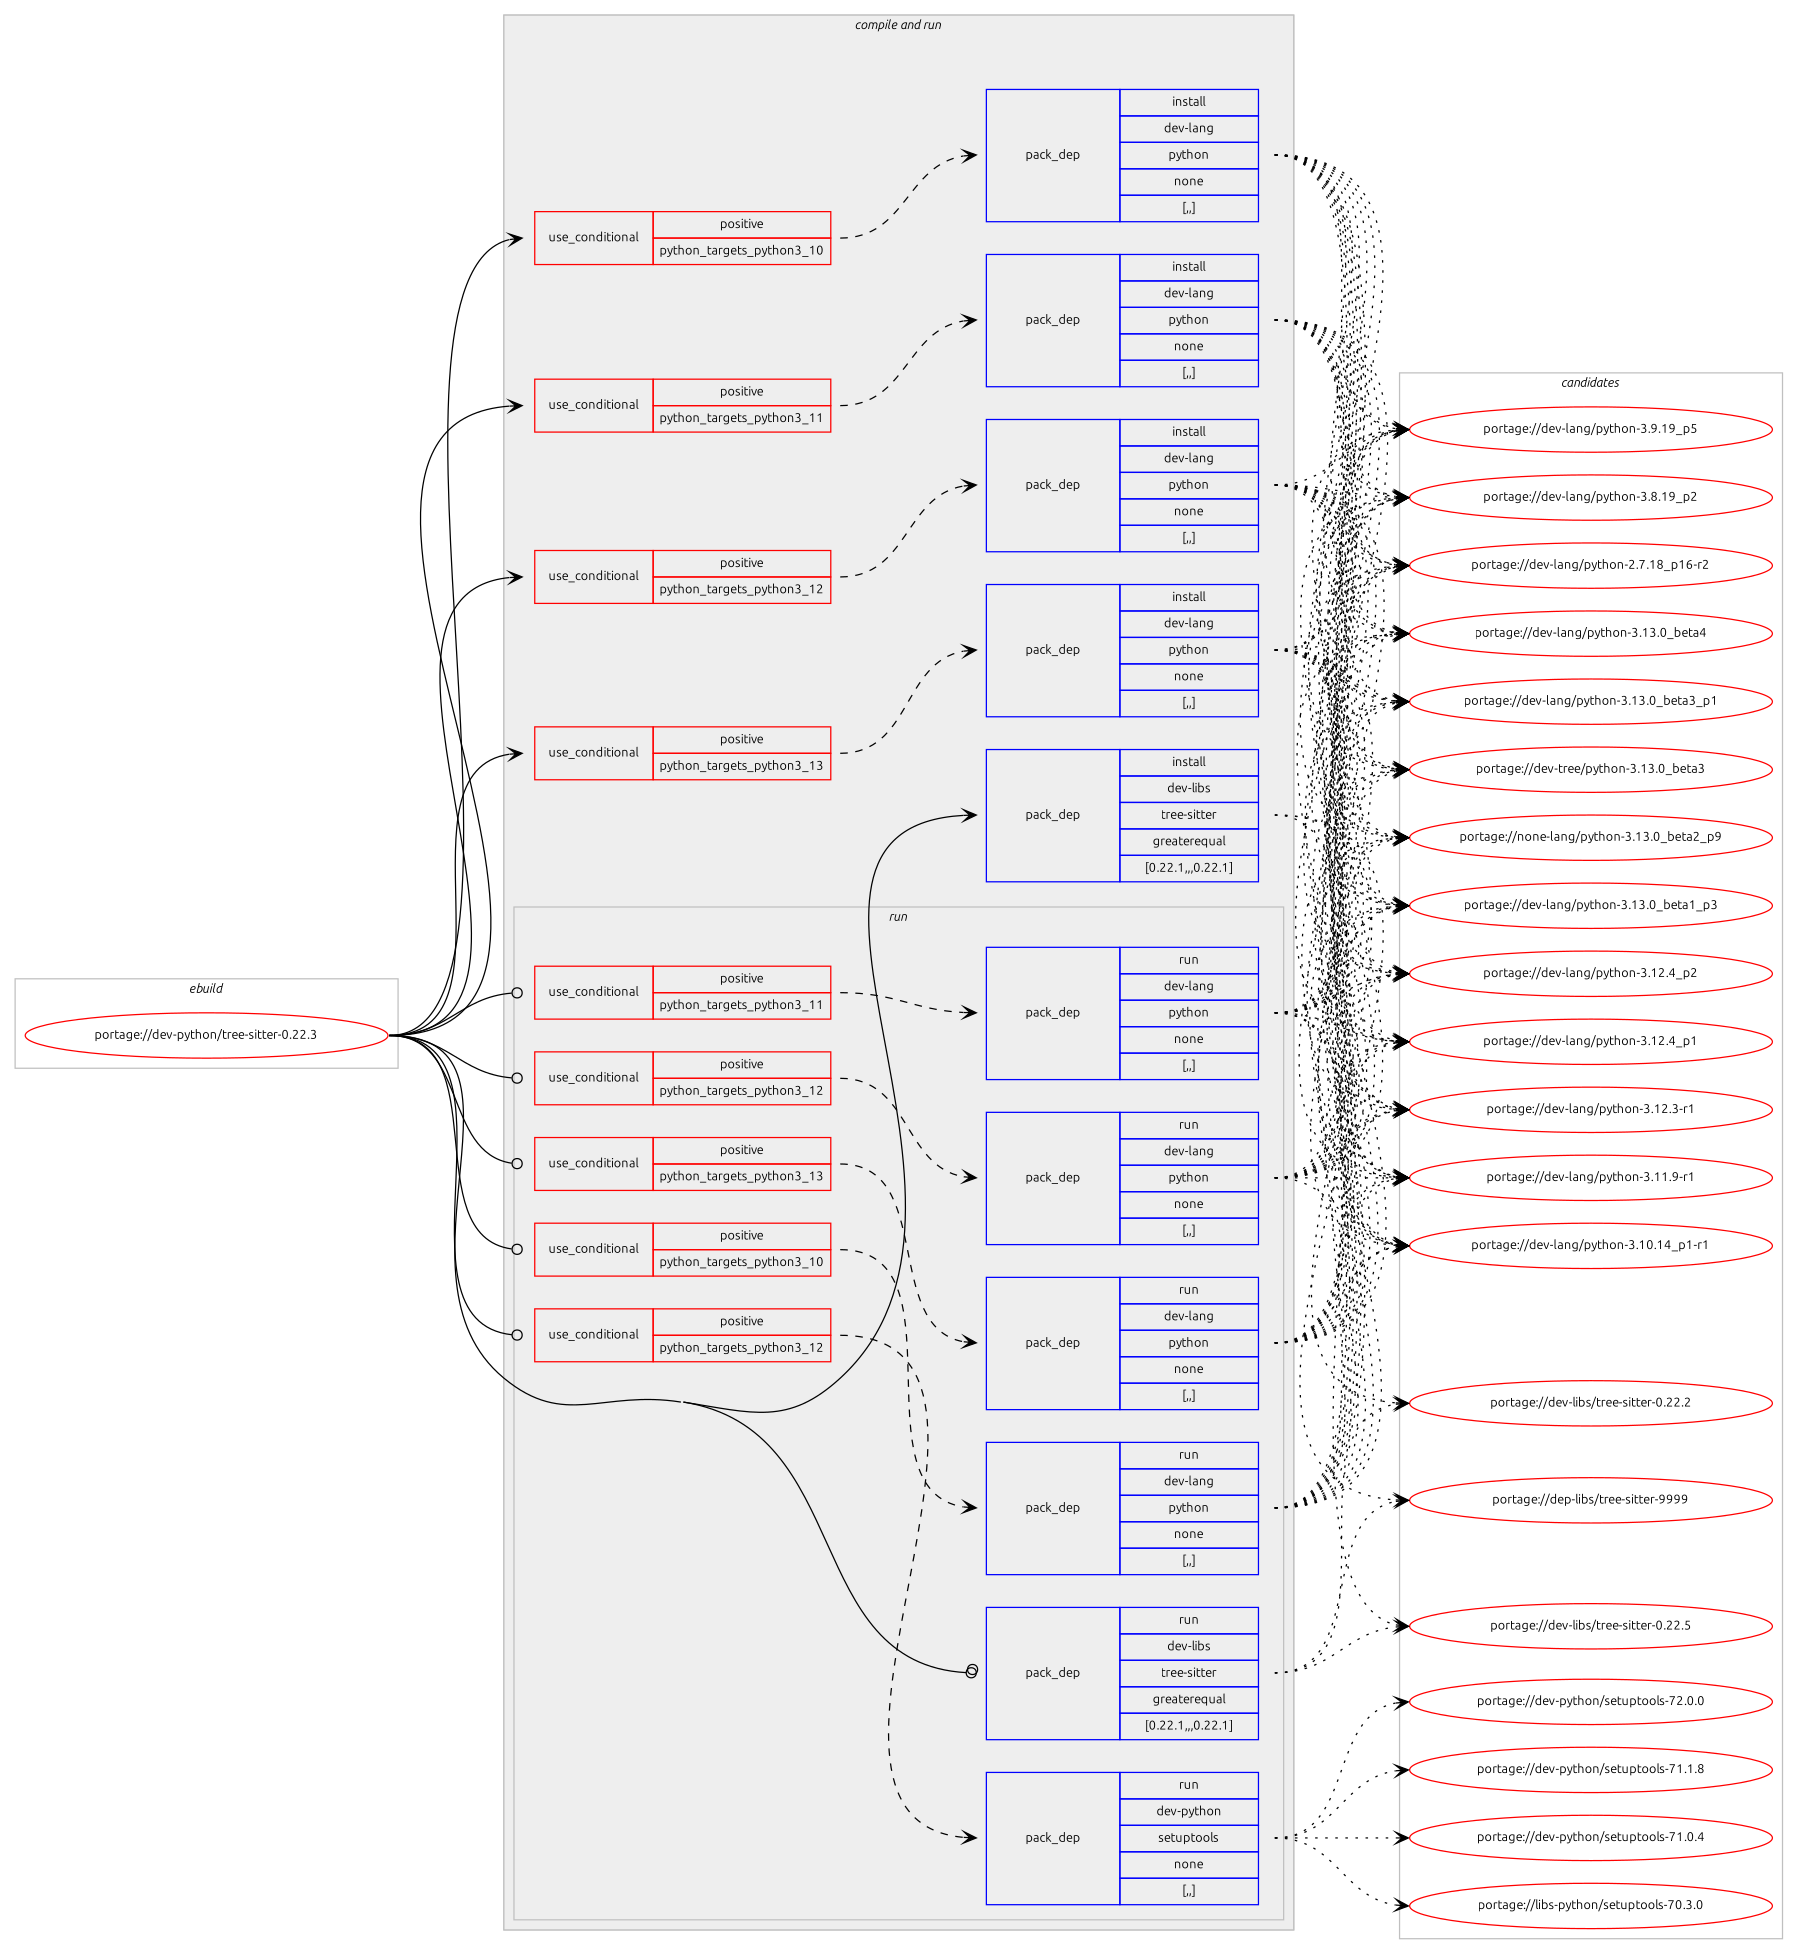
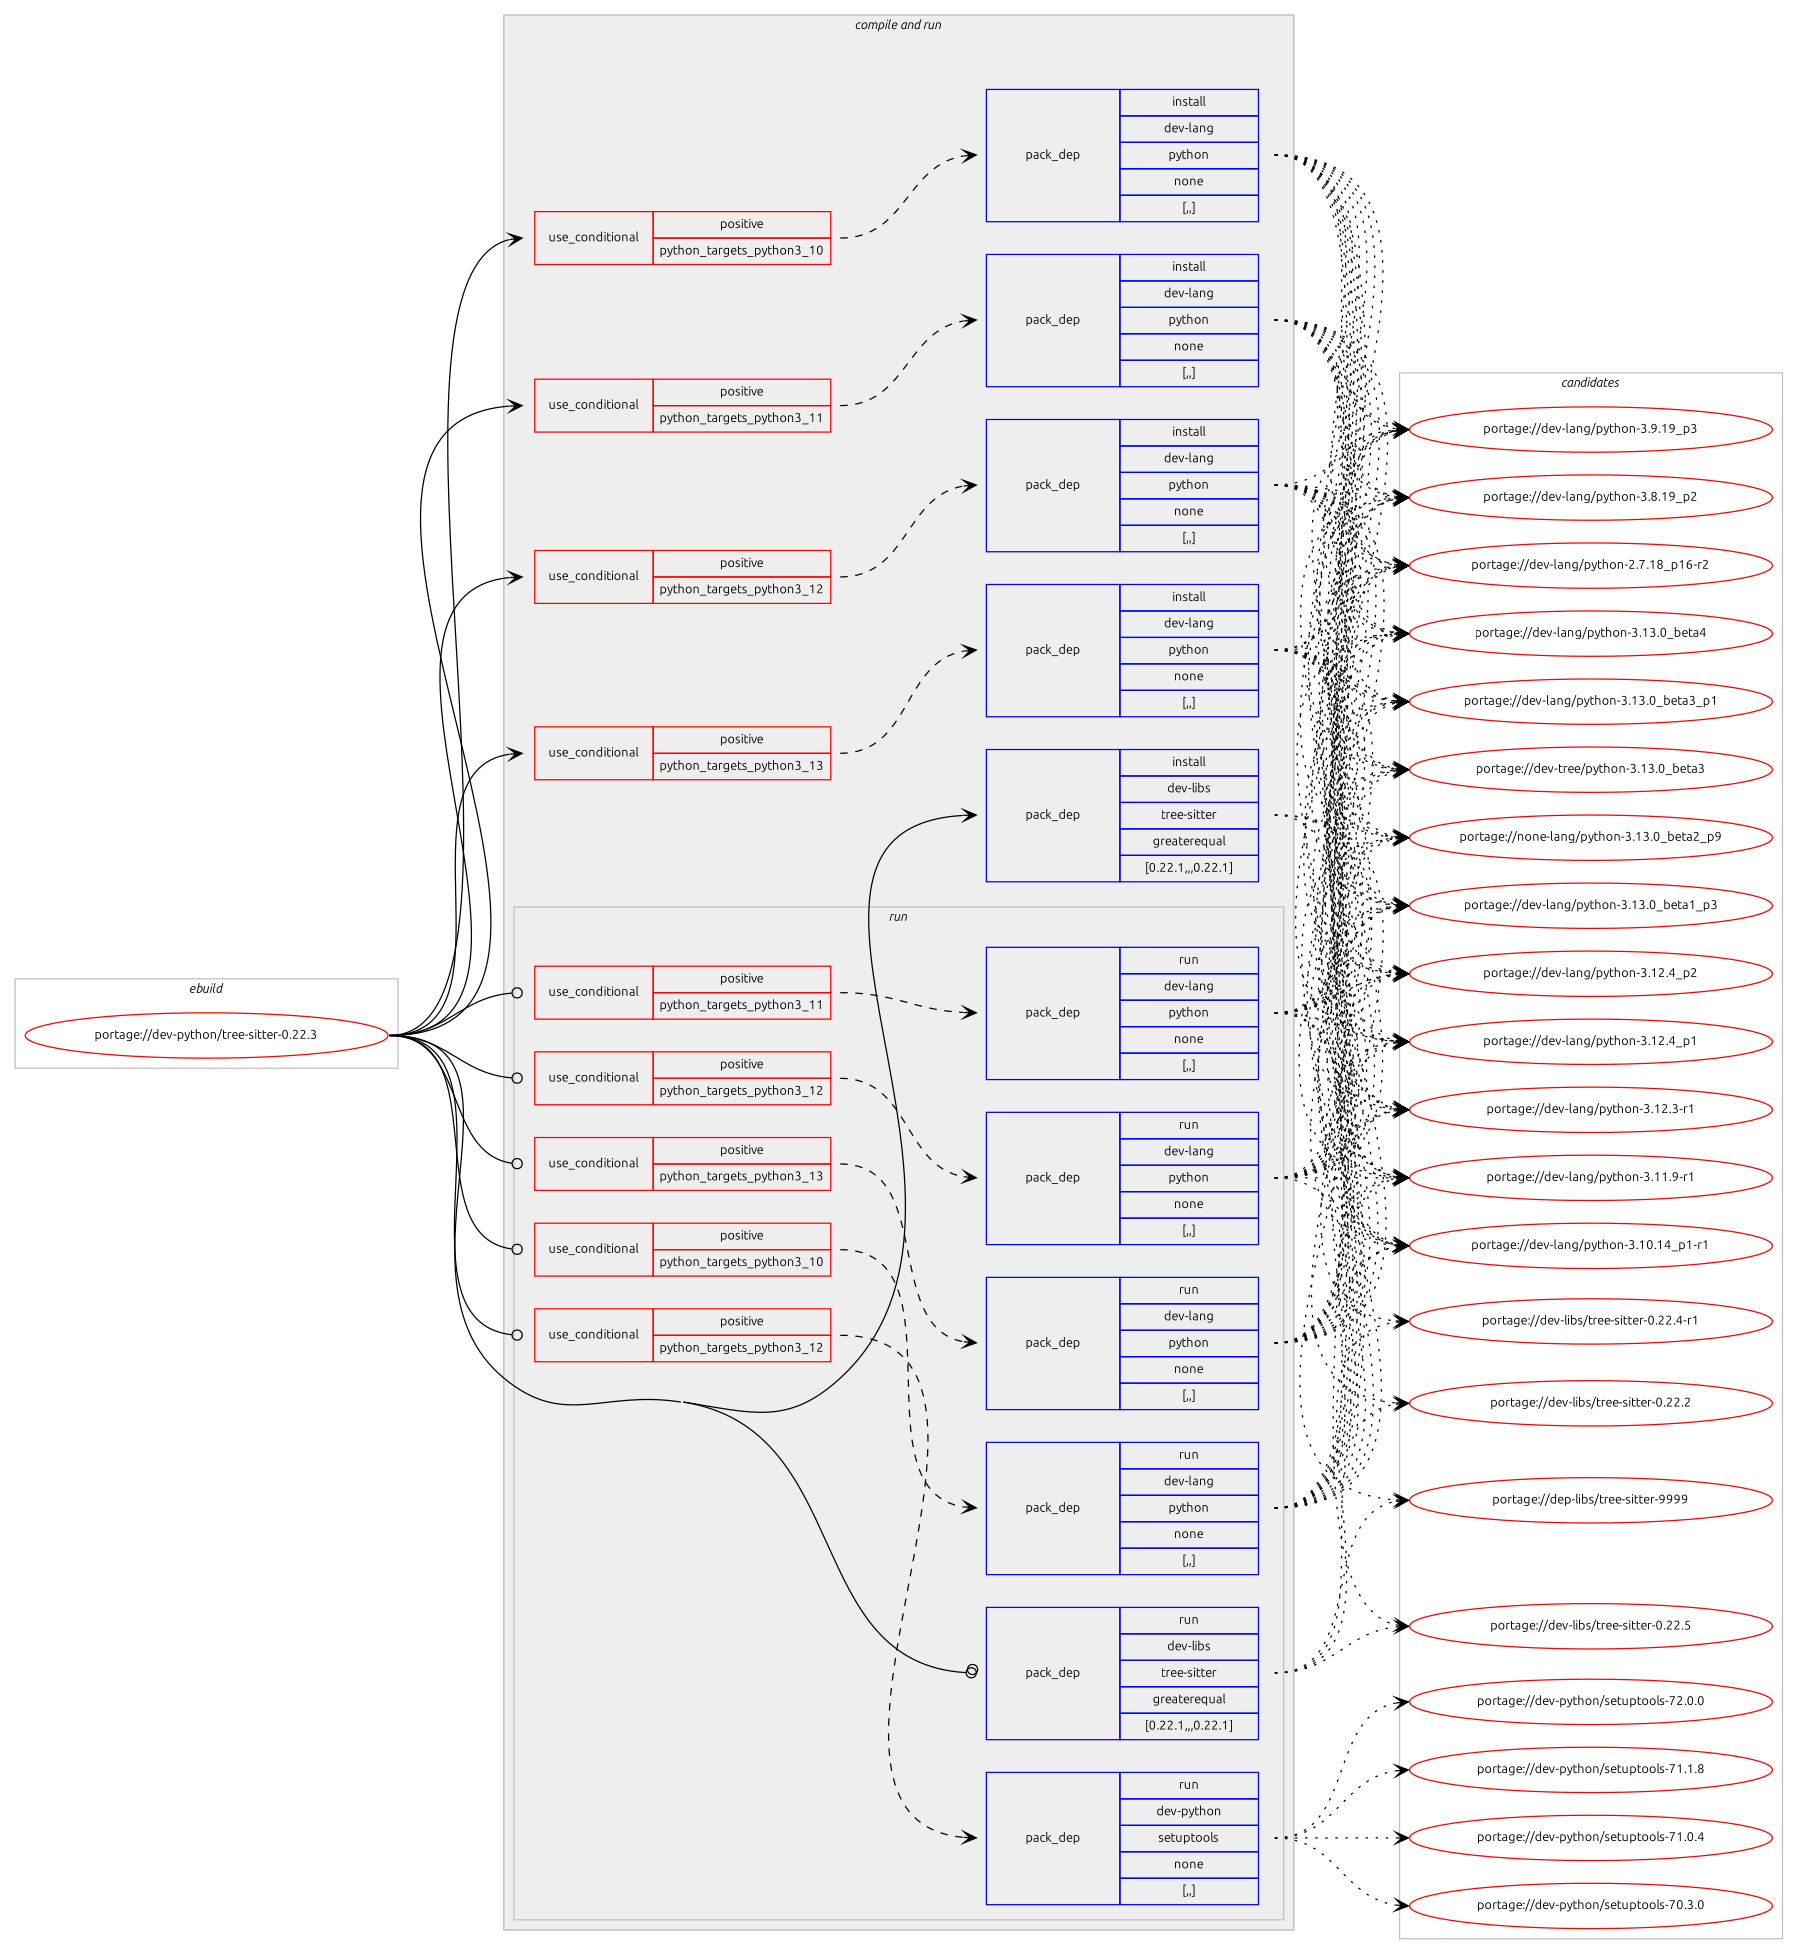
node "portage://dev-lang/python-3.9.19_p5": label "portage://dev-lang/python-3.9.19_p5" -> "portage://dev-lang/python-3.9.19_p3"
node "portage://dev-libs/tree-sitter-0.22.4-r1": added
node "portage://libs-python/setuptools-70.3.0": label "portage://libs-python/setuptools-70.3.0" -> "portage://dev-python/setuptools-70.3.0"
